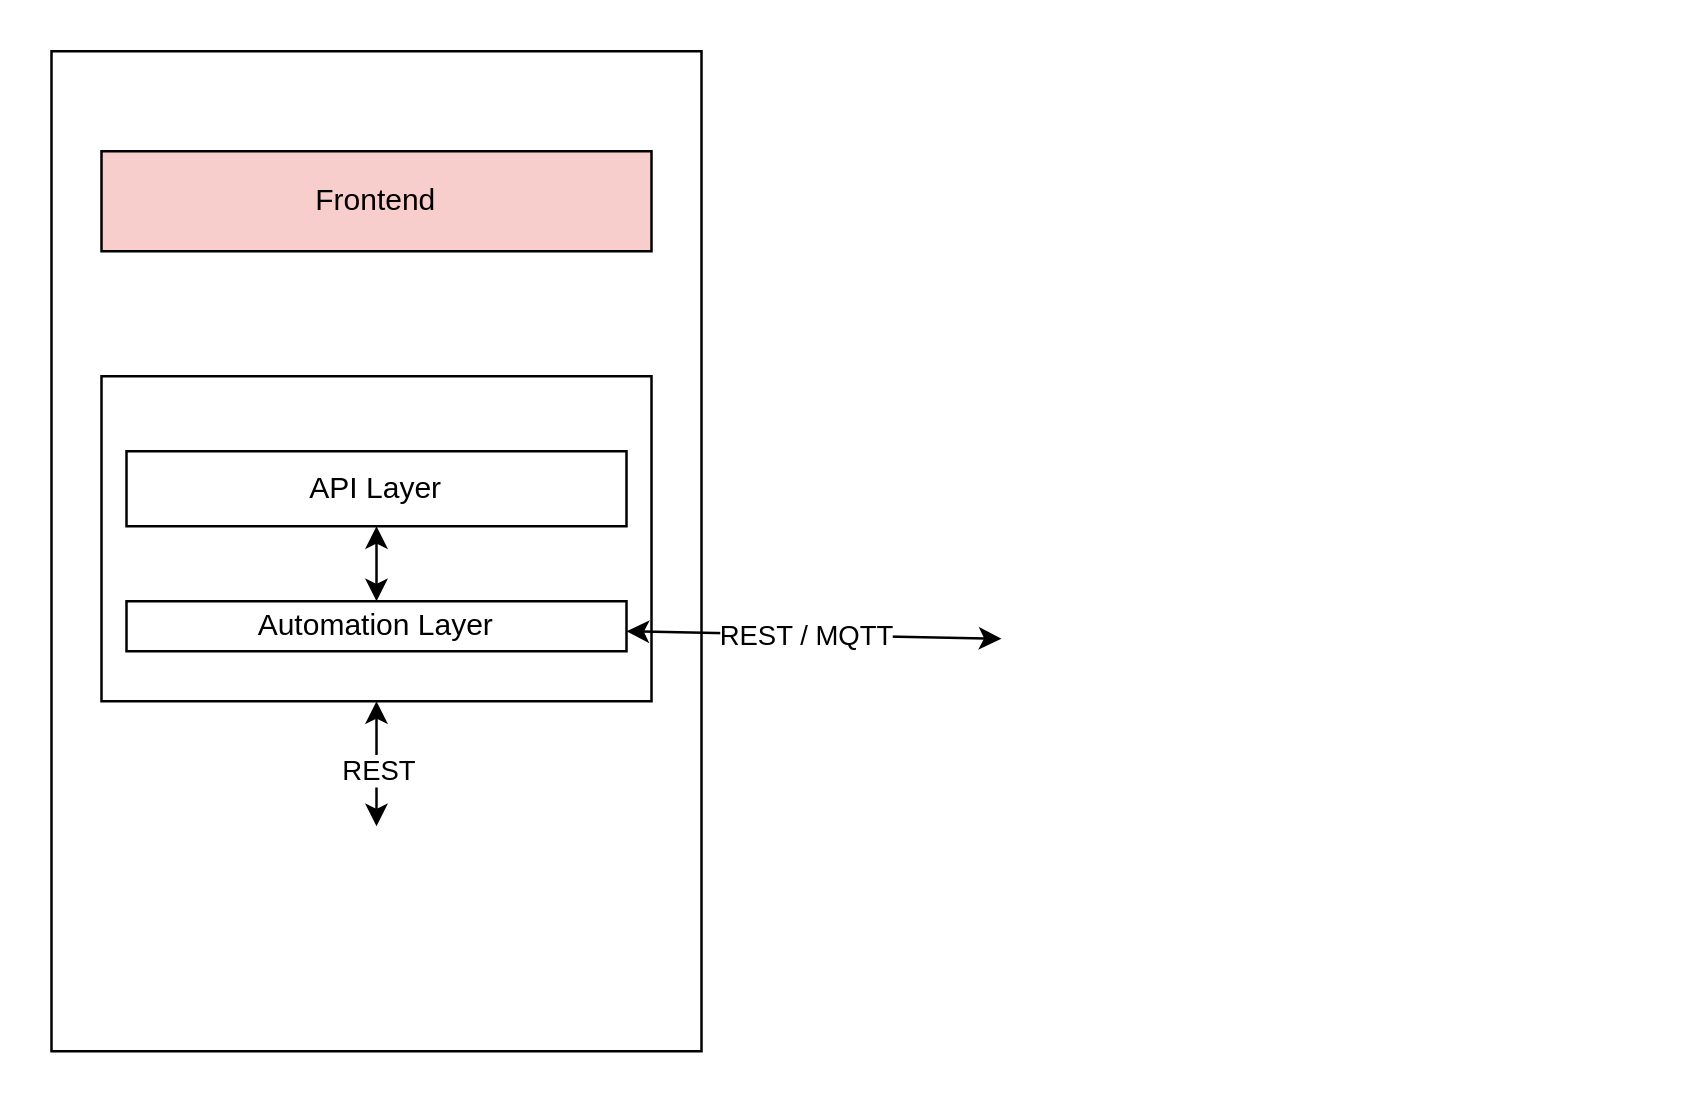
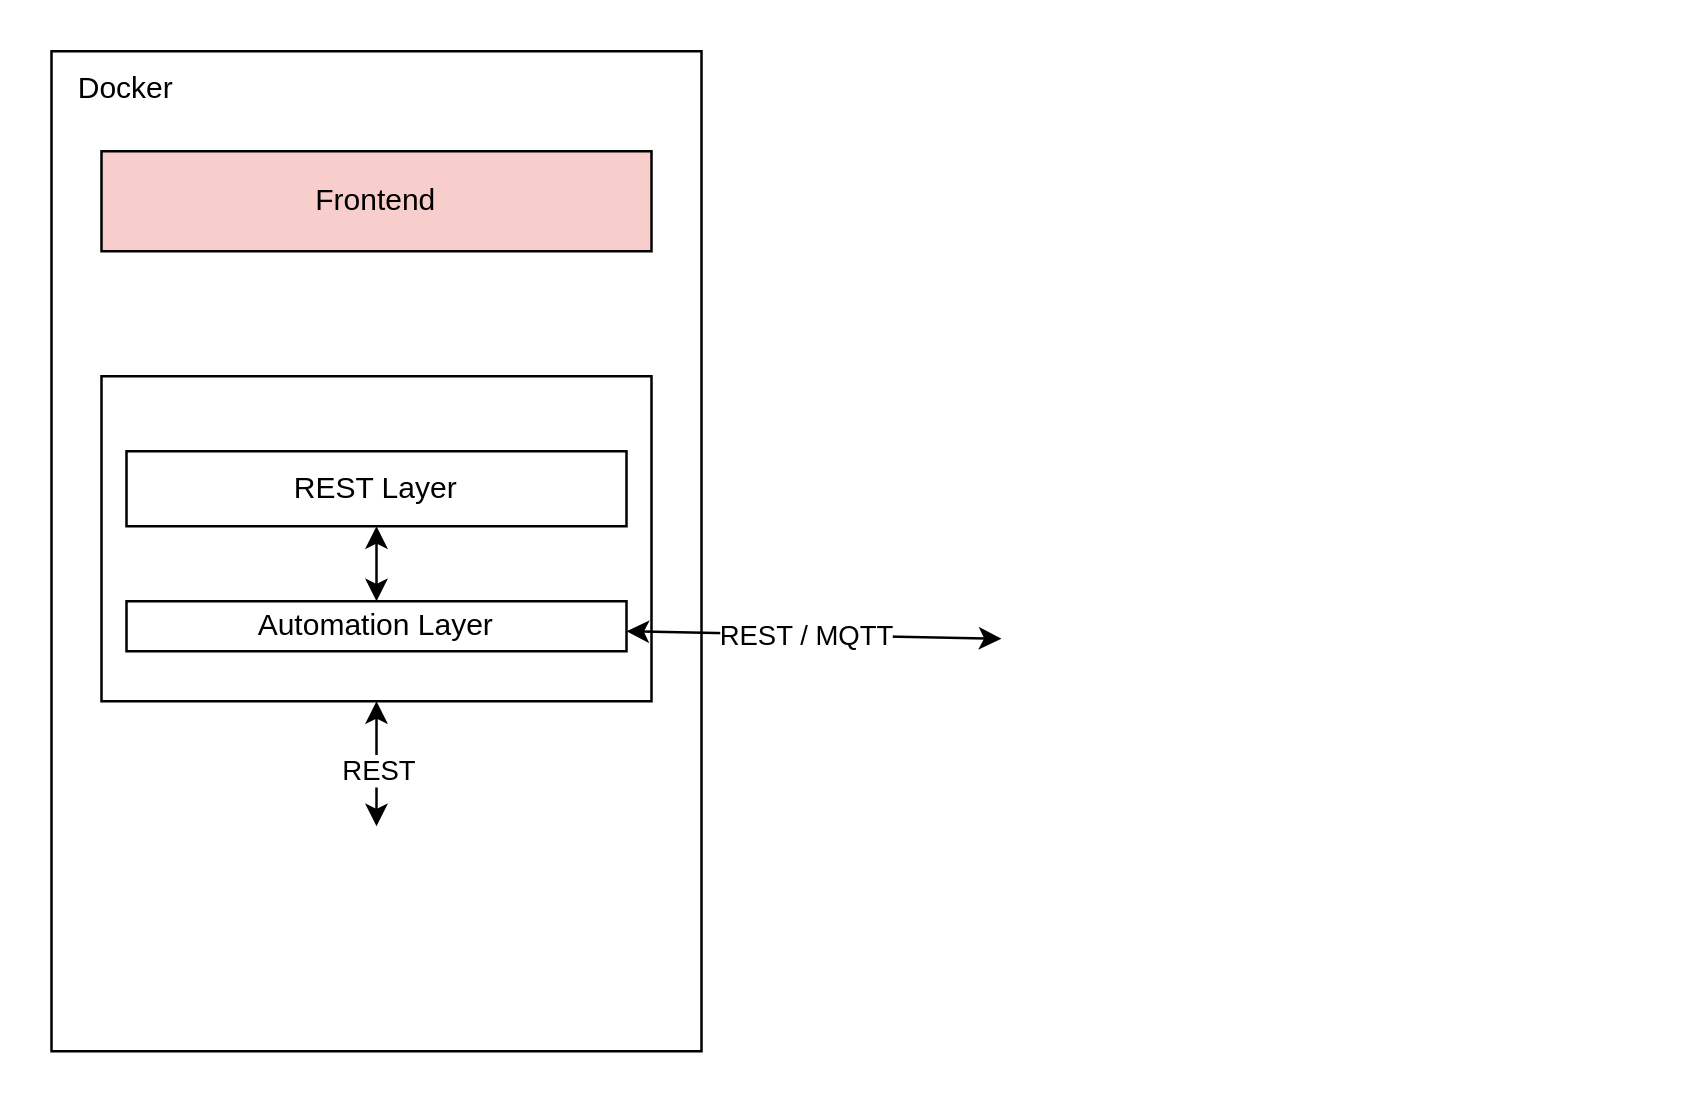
node "Docker": added
node "API Layer": label "API Layer" -> "REST Layer"
